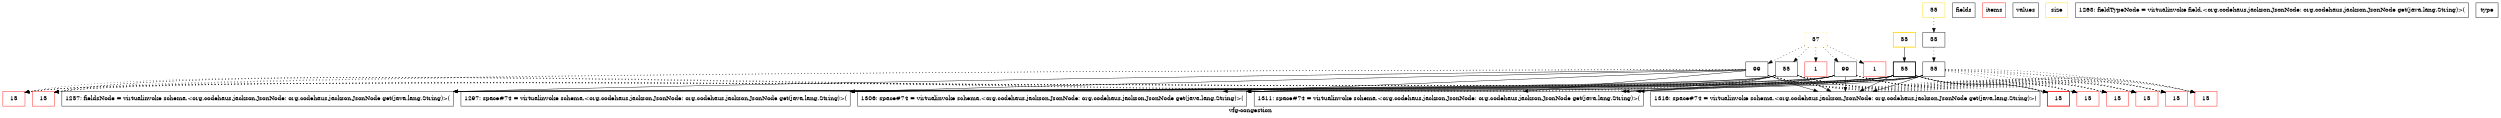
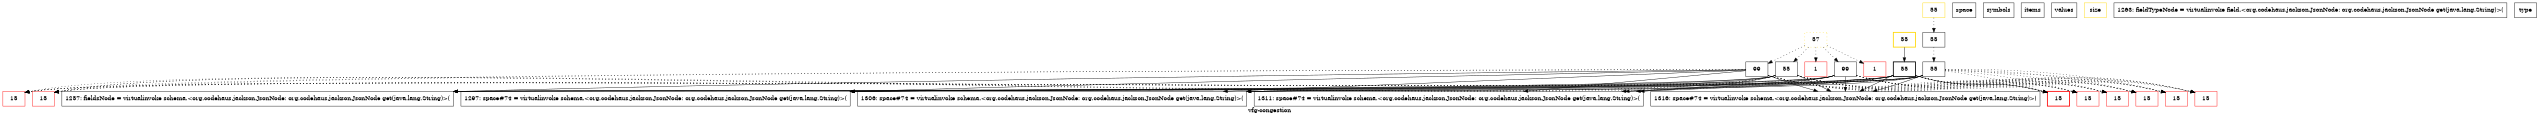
node "fields": label "fields" -> "space"
node "items": color red -> black
node "symbols": added
